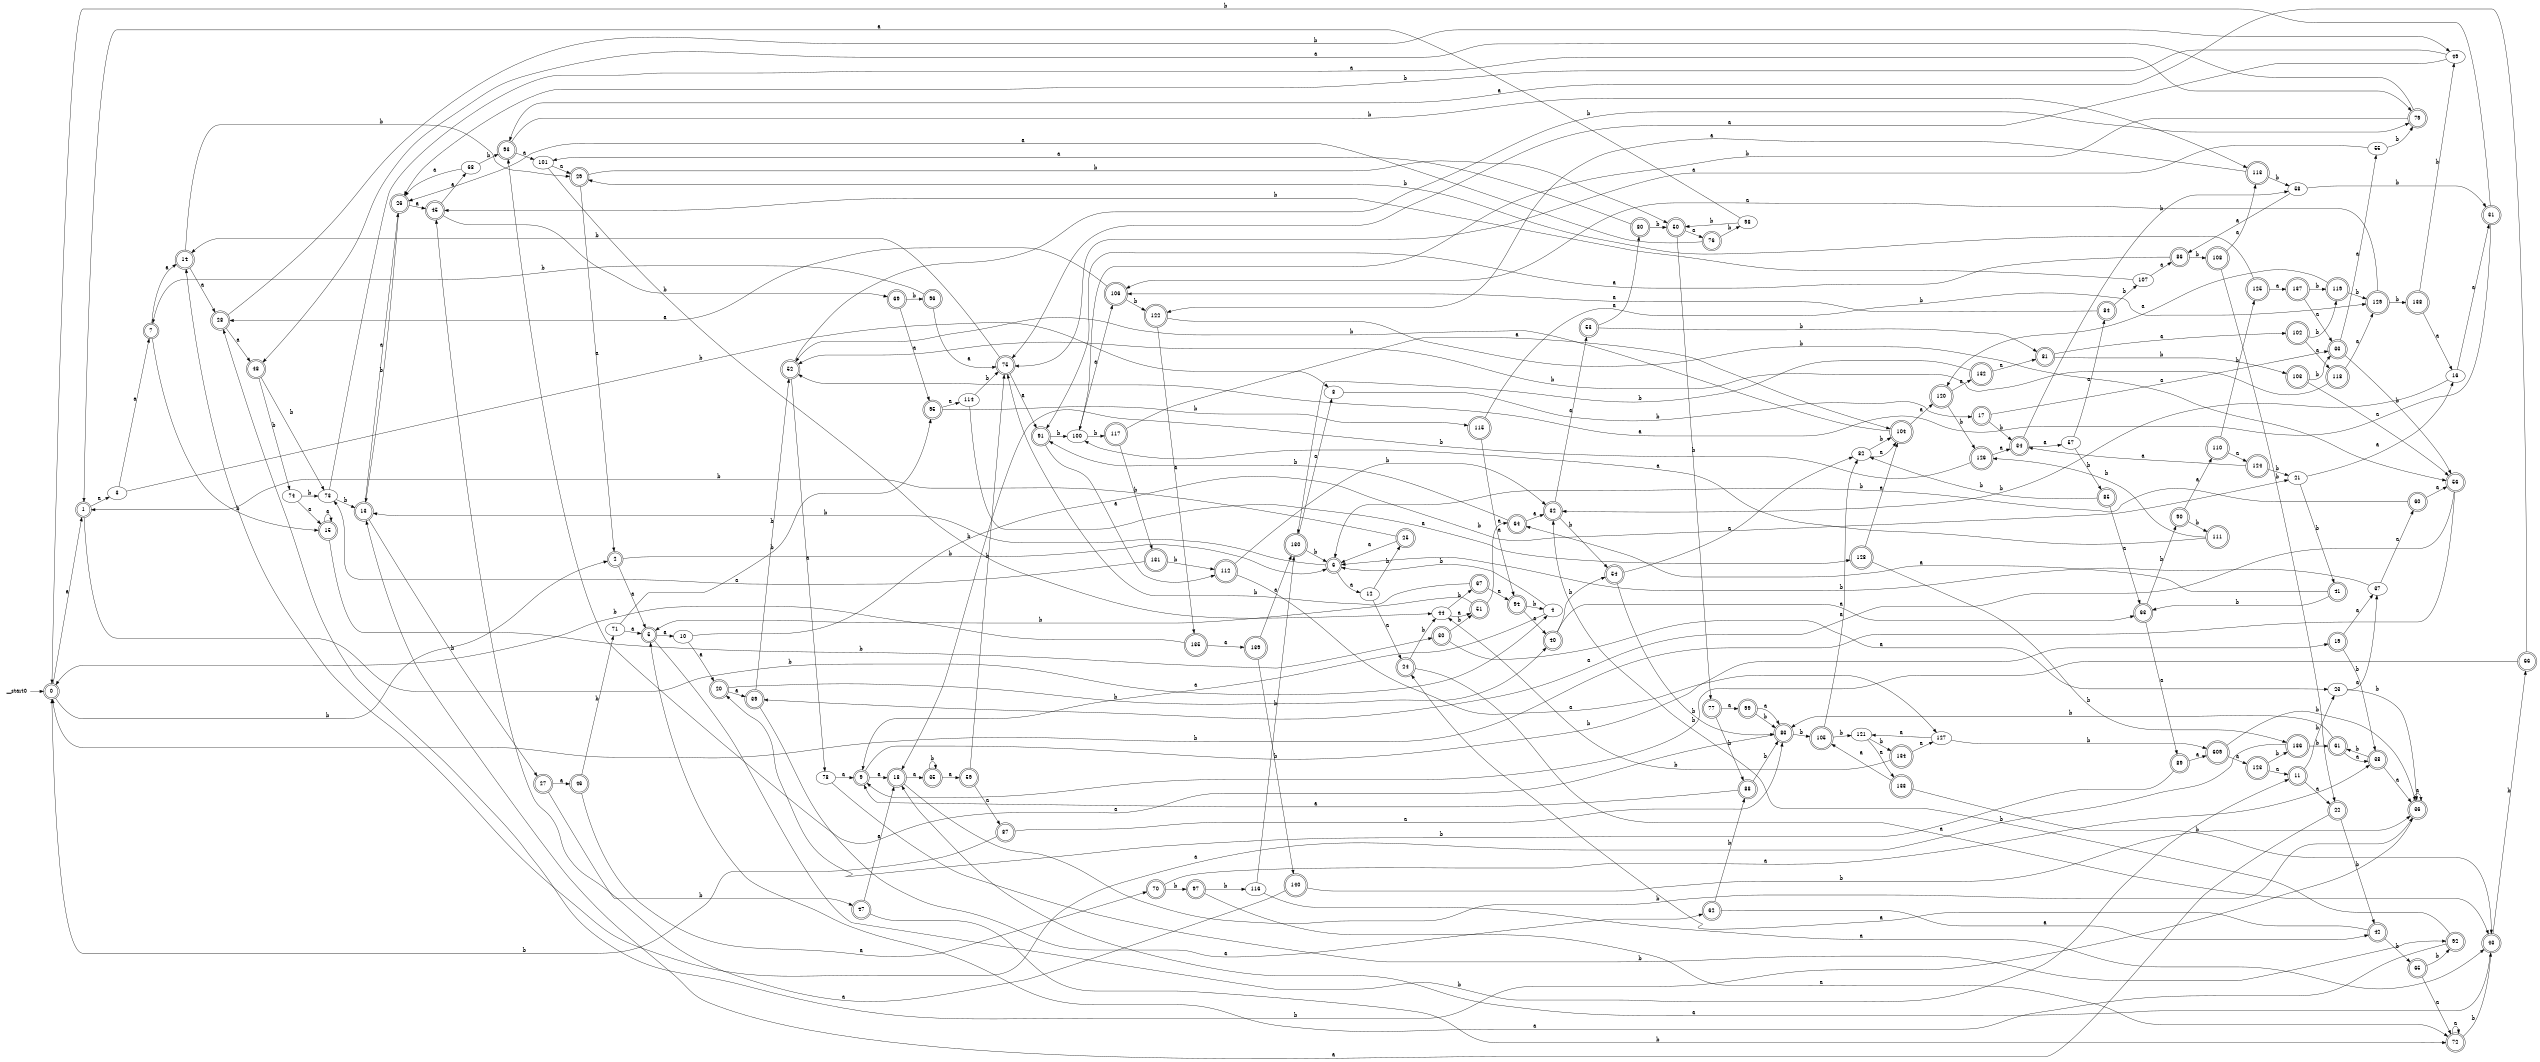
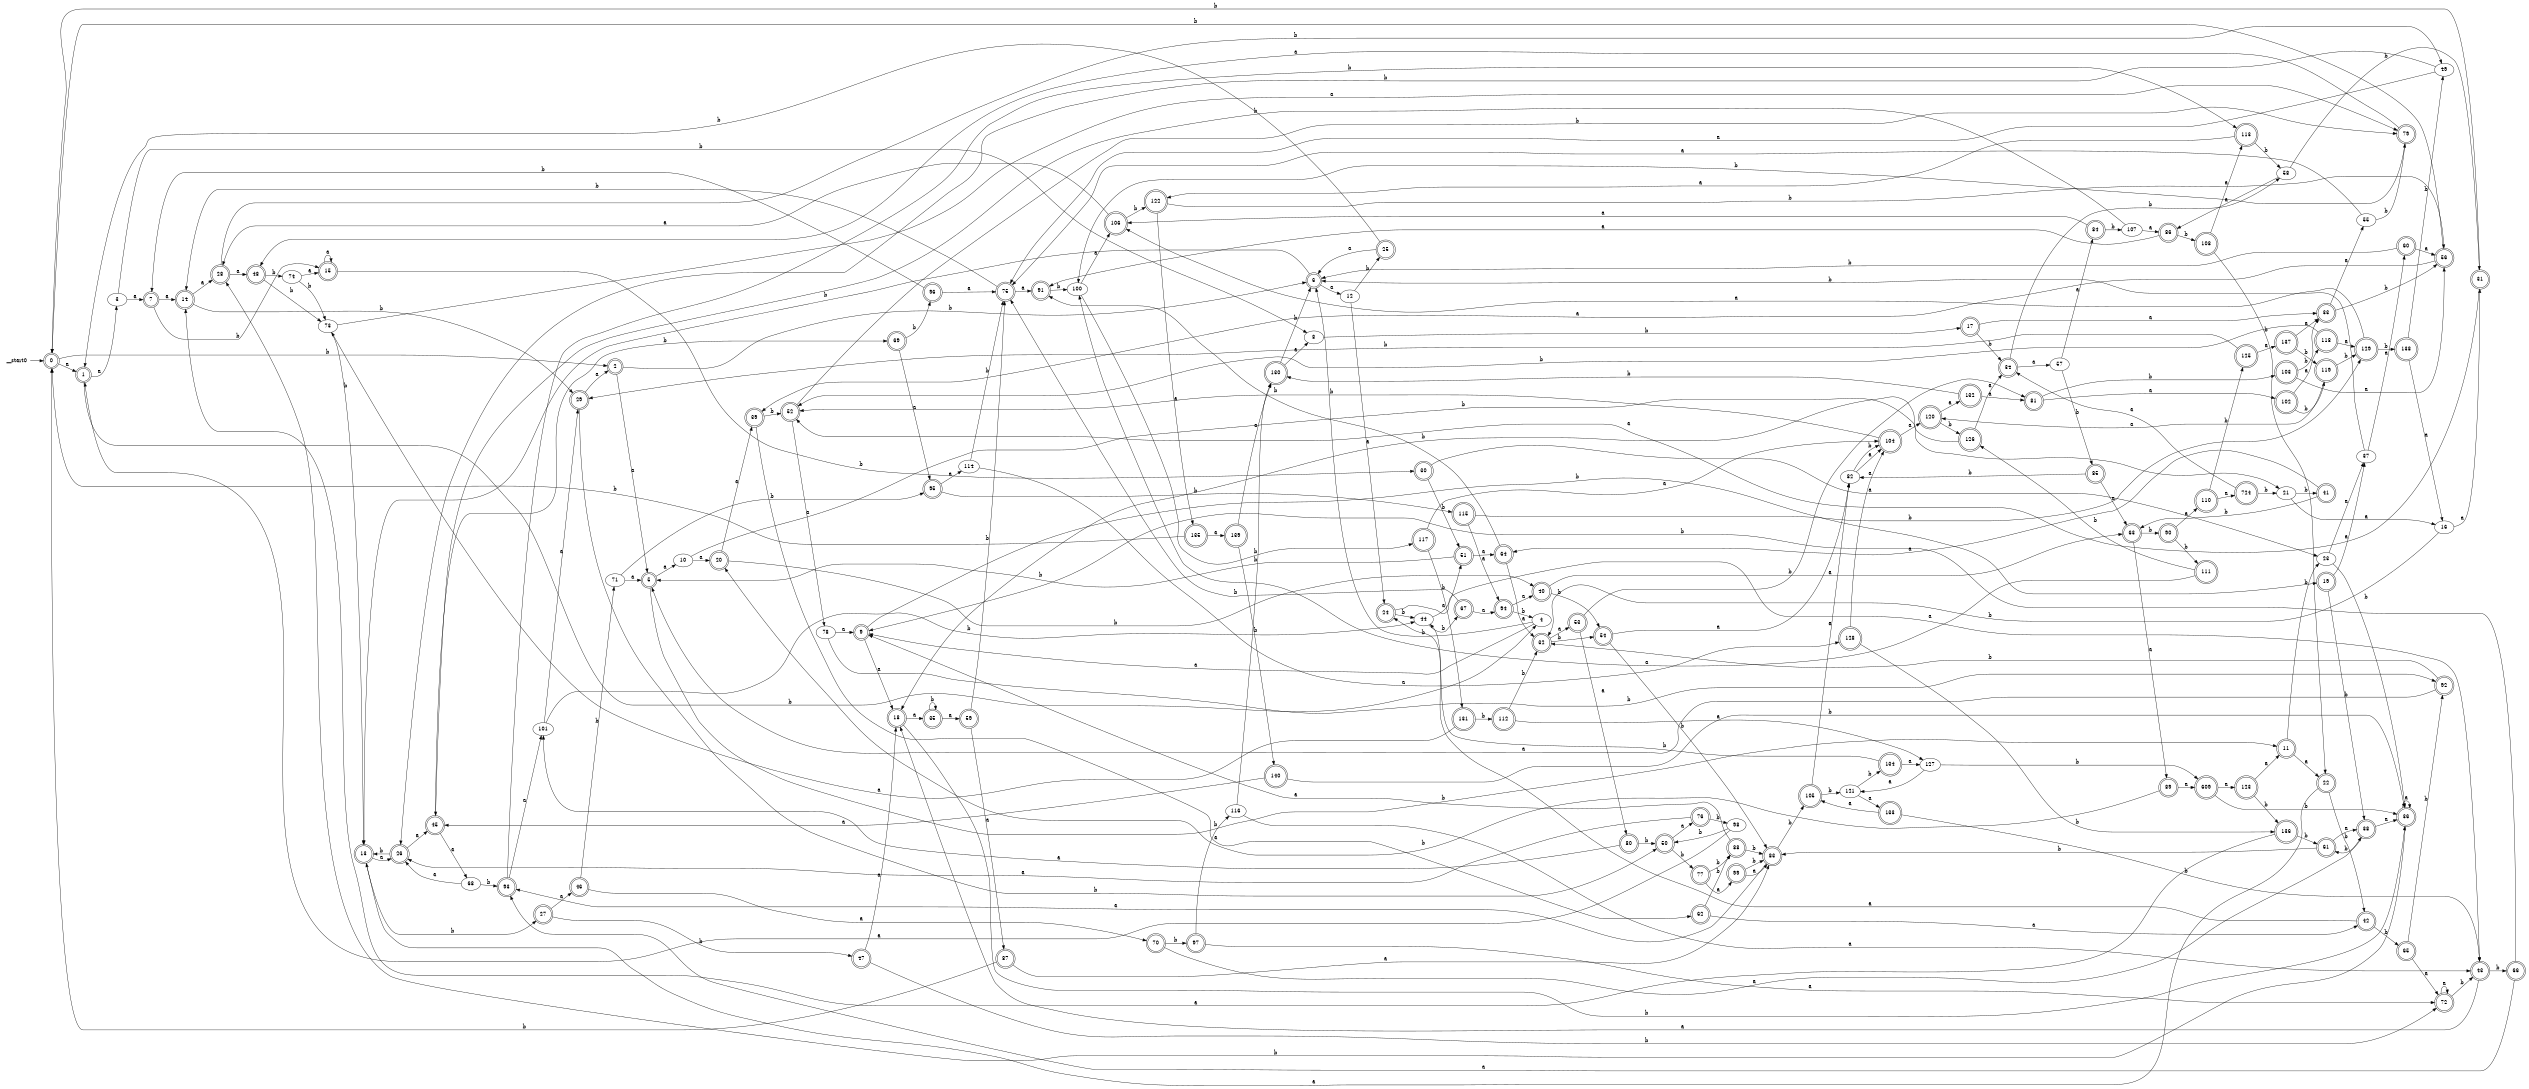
node "124": label "124" -> "724"
edge "91" -> "112": removed, label "a"
